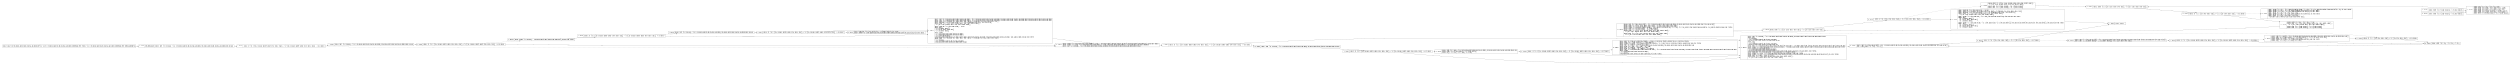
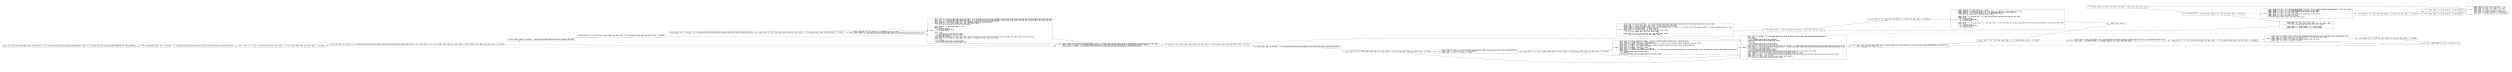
node "27: 0x009e": removed
node "31: 0x00b9": added
